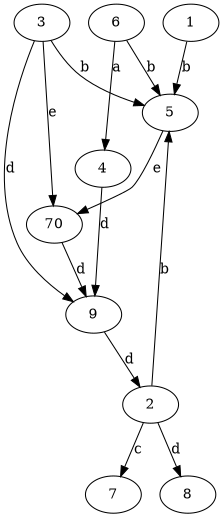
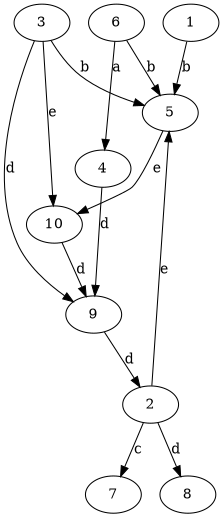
node "70": label "70" -> "10"
edge "2" -> "5": label "b" -> "e"
